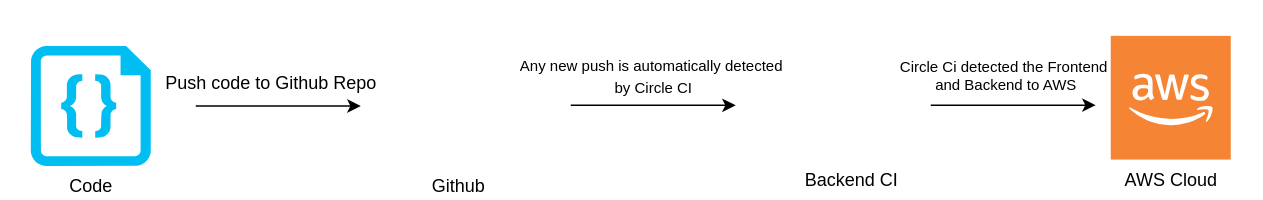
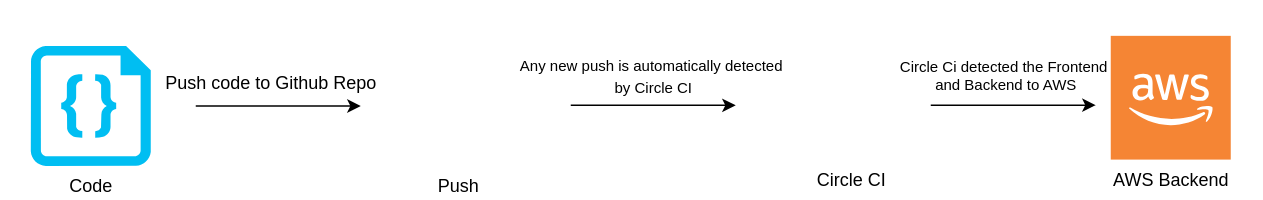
node "Backend CI": label "Backend CI" -> "Circle CI"
node "AWS Cloud": label "AWS Cloud" -> "AWS Backend"
node "Github": label "Github" -> "Push"
